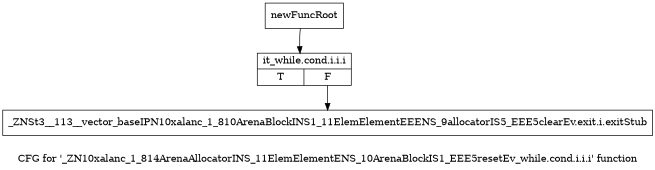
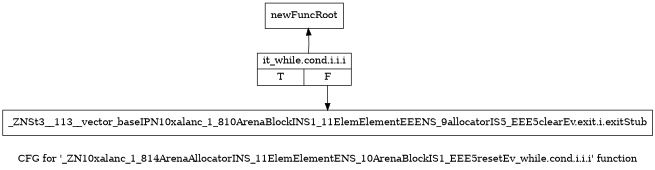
edge "newFuncRoot" -> "it_while.cond.i.i.i": reversed
